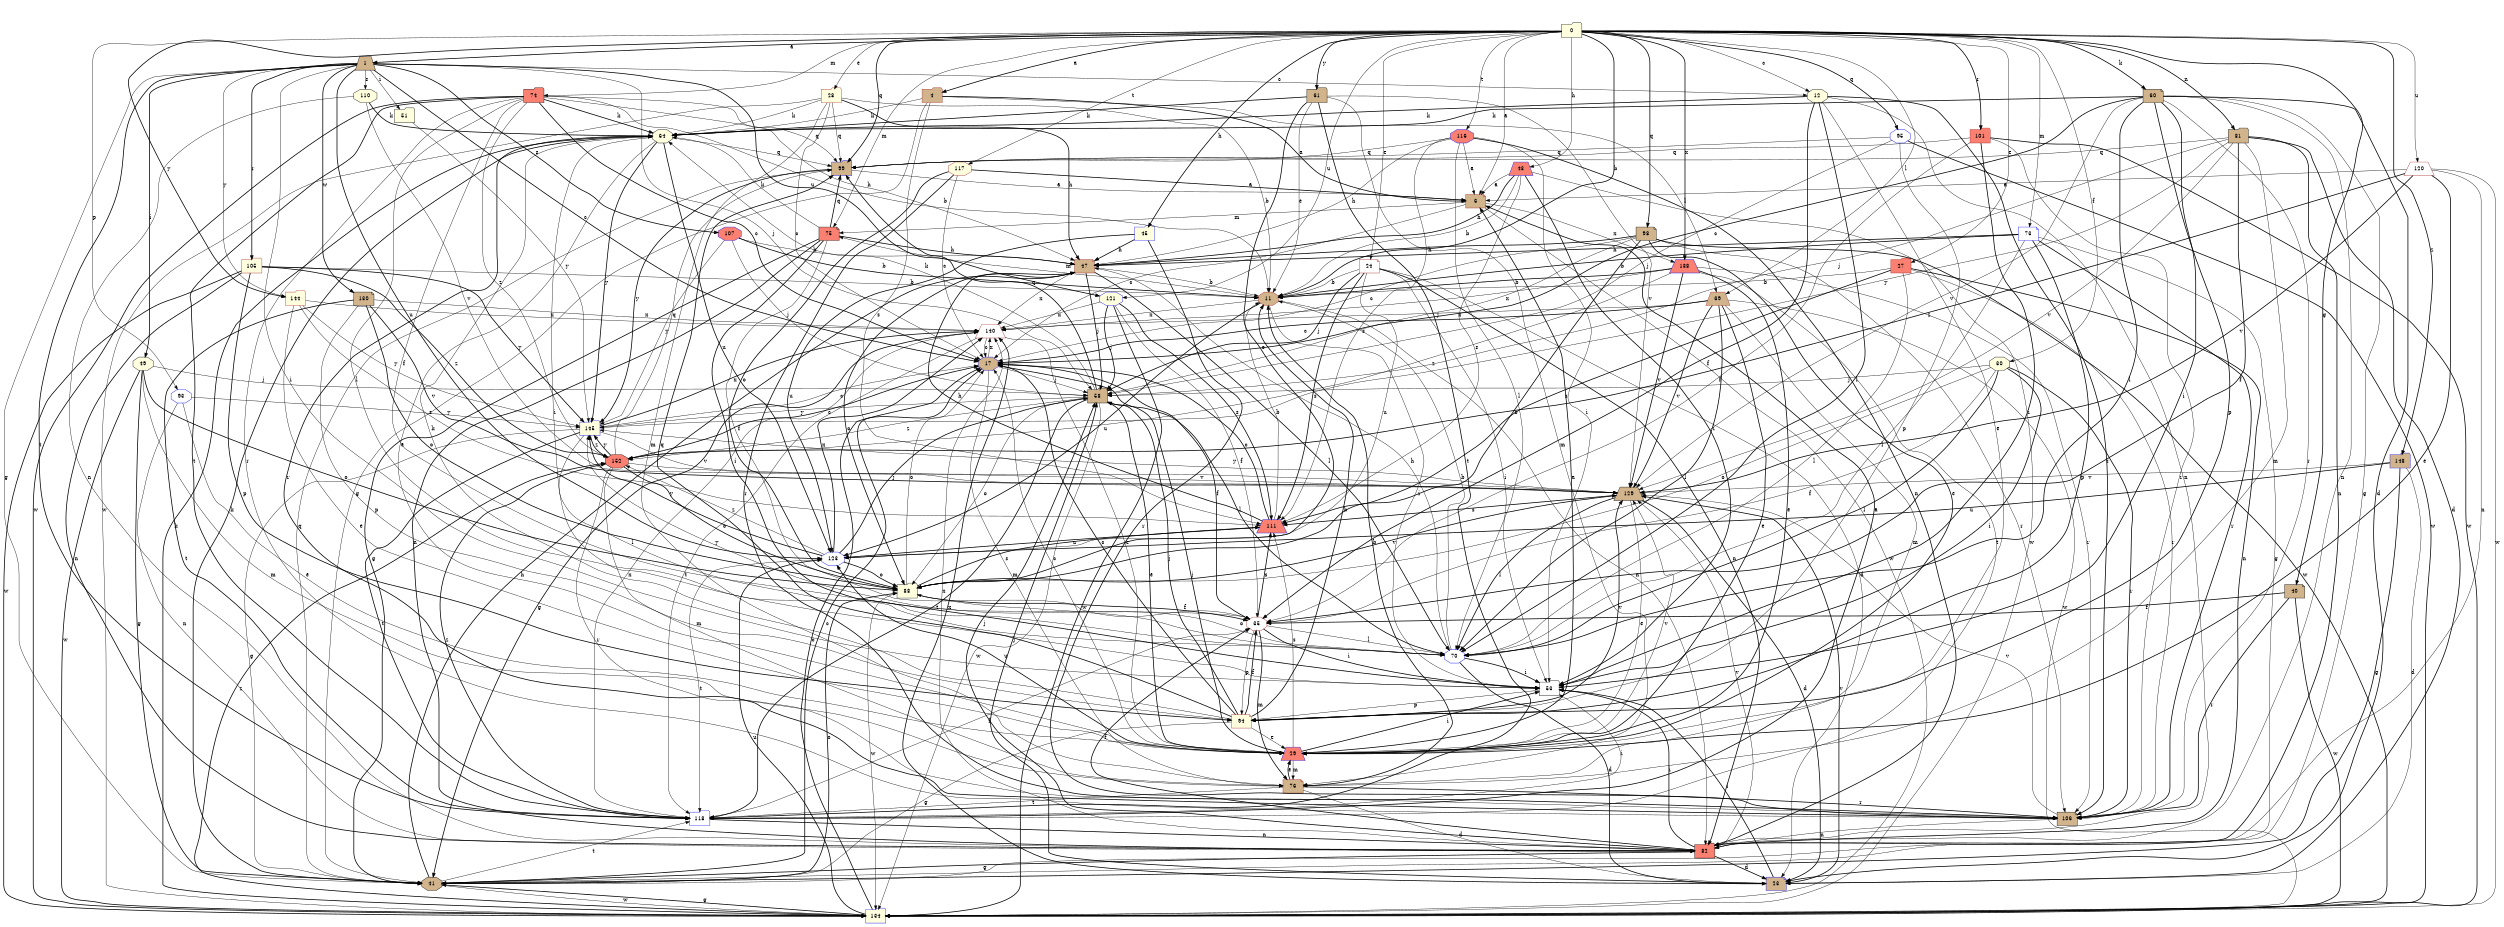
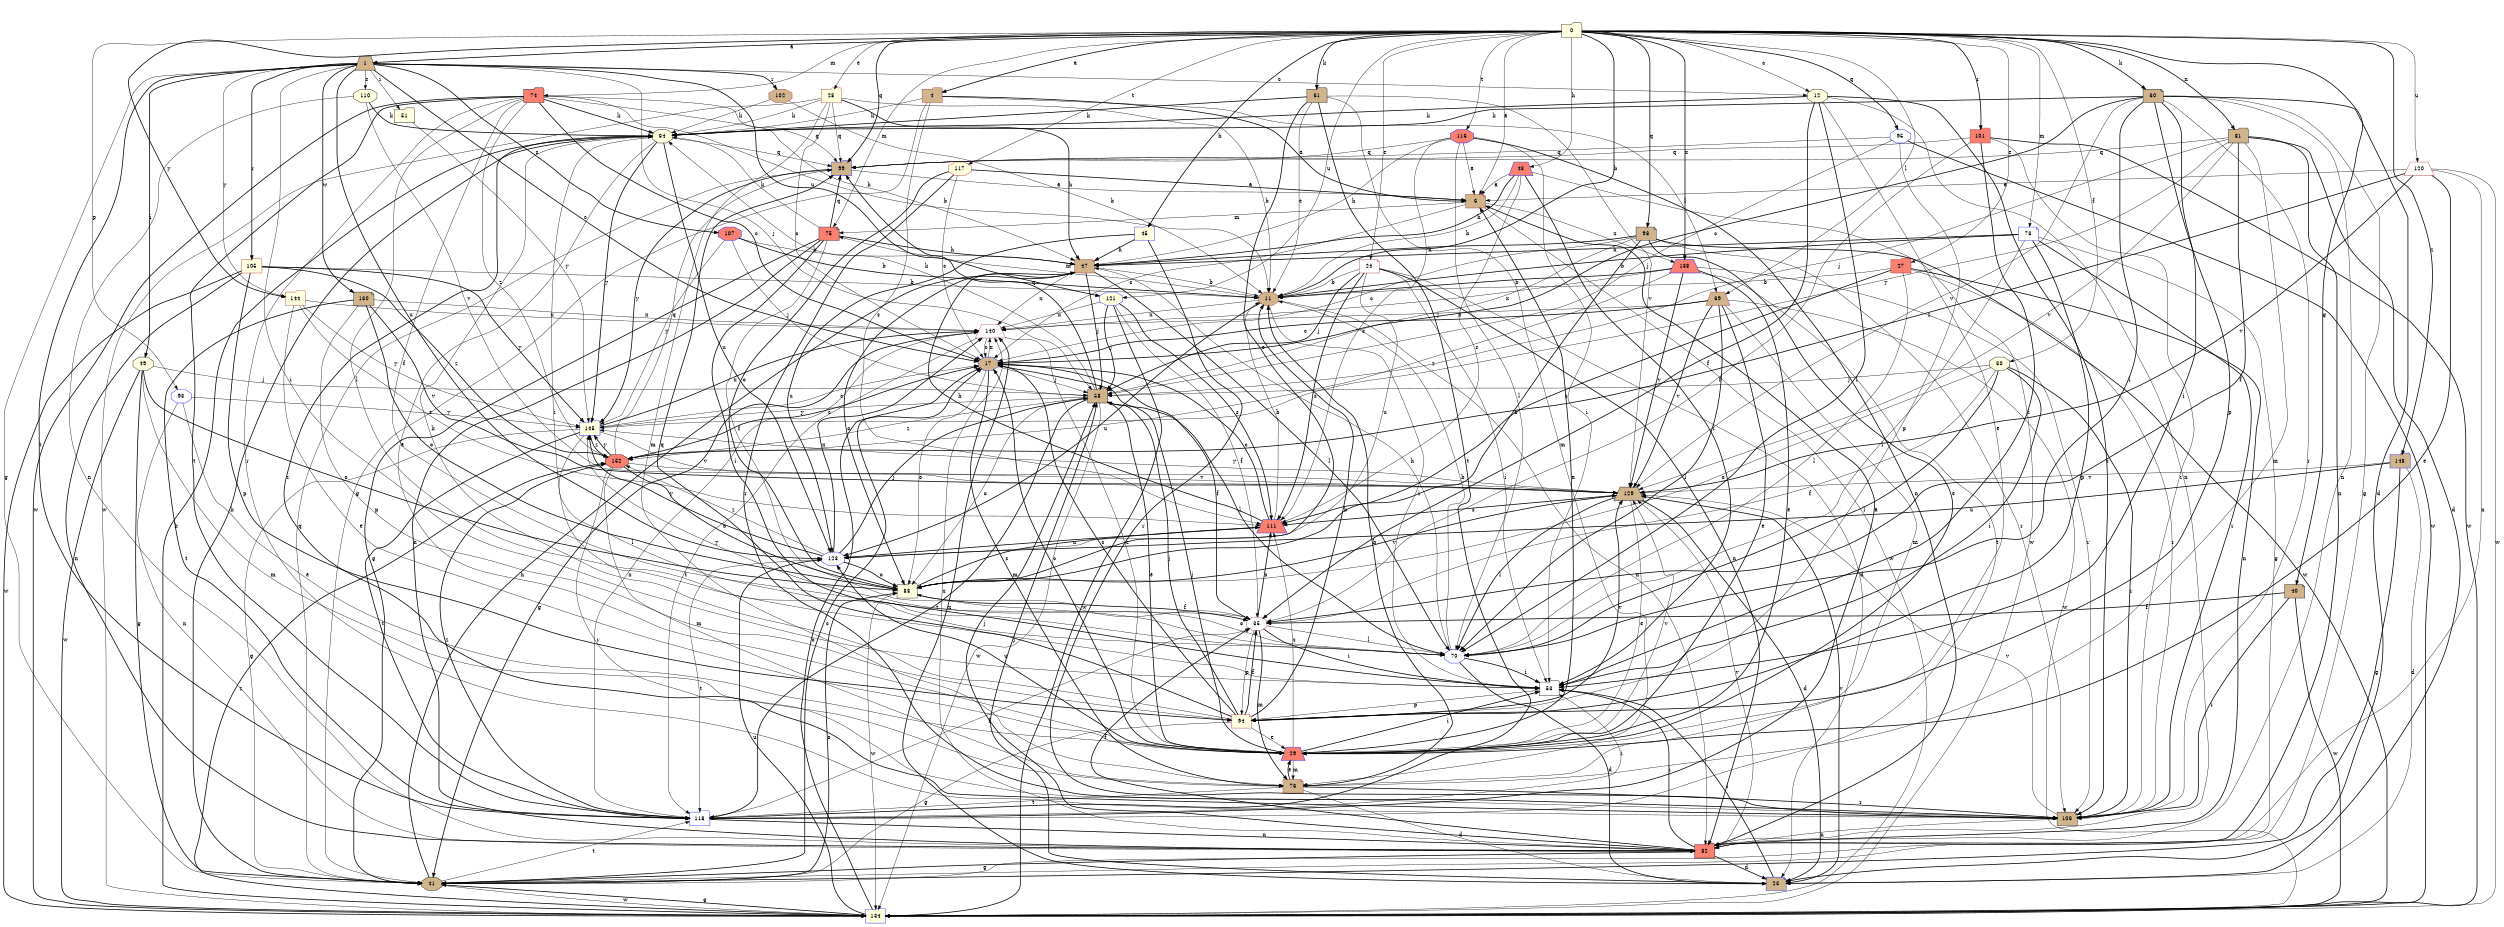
edge "0" -> "61": label "y" -> "k"
node "102": added
edge "88" -> "17": reversed
edge "29" -> "17": style solid -> bold
edge "17" -> "76": style solid -> bold
